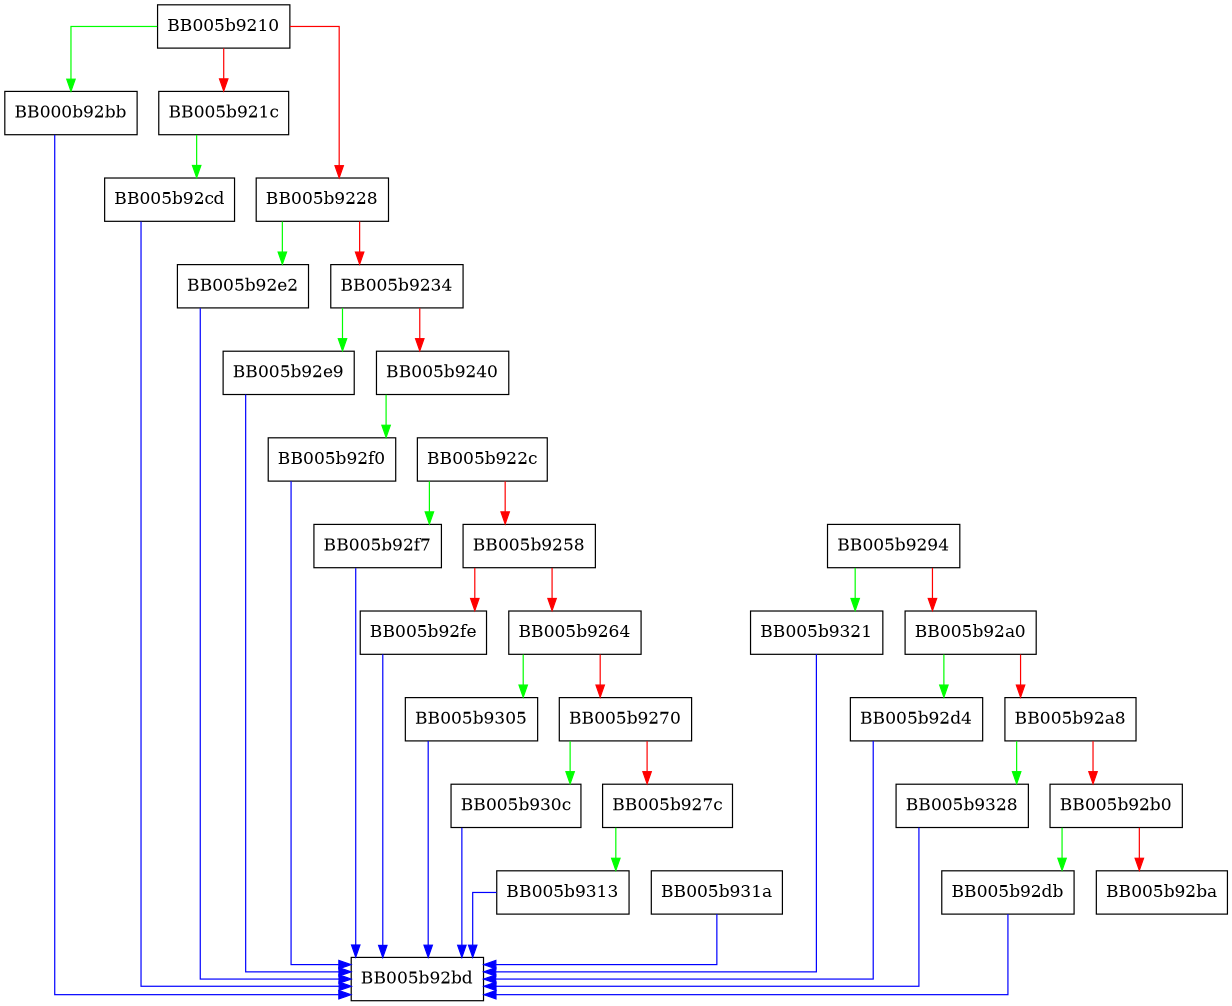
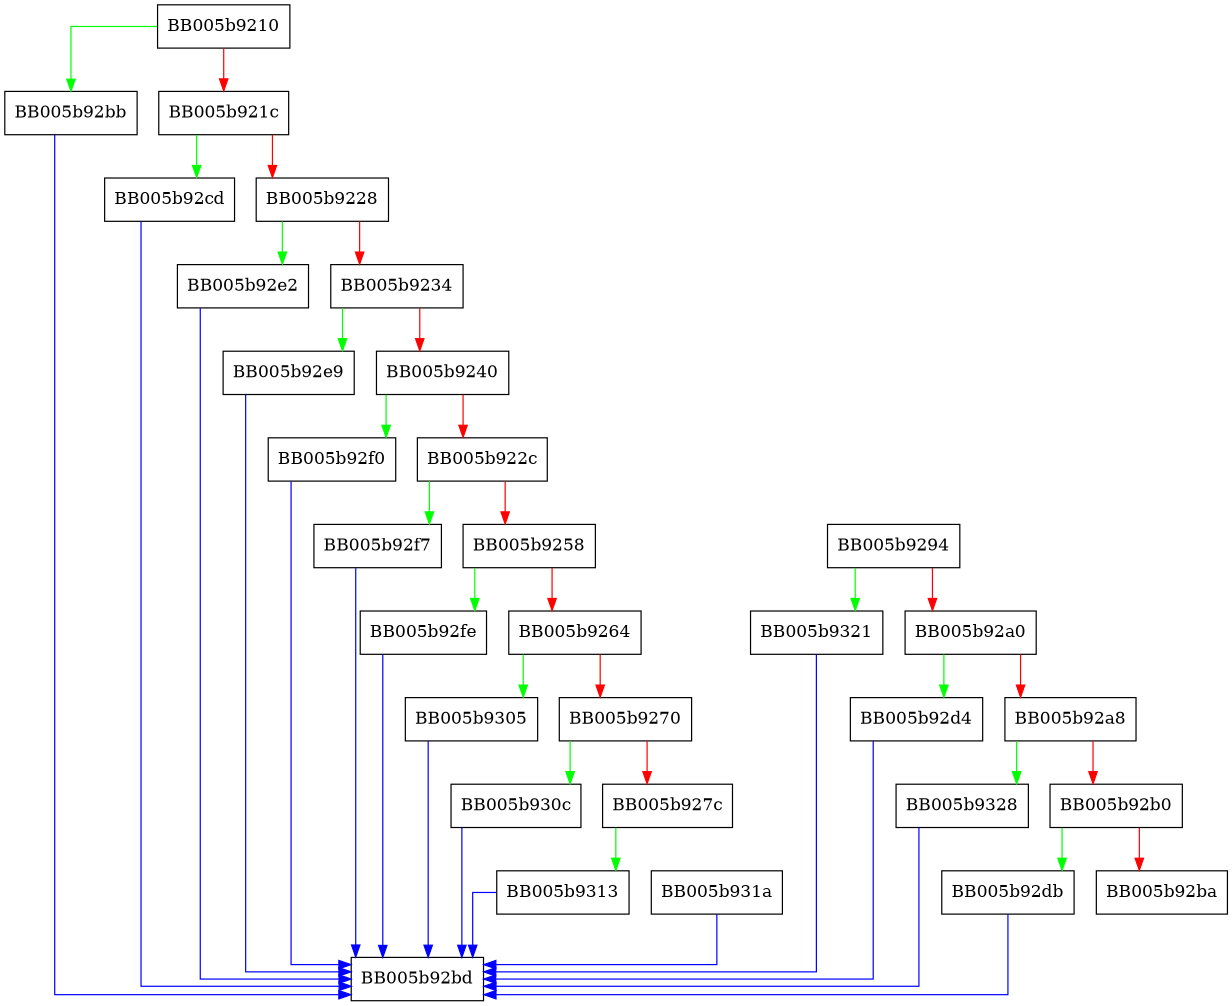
edge "BB005b9210" -> "BB005b9228": now "BB005b921c" -> "BB005b9228"
node "BB000b92bb": label "BB000b92bb" -> "BB005b92bb"
edge "BB005b9240" -> "BB005b922c": added
edge "BB005b9258" -> "BB005b92fe": color red -> green
